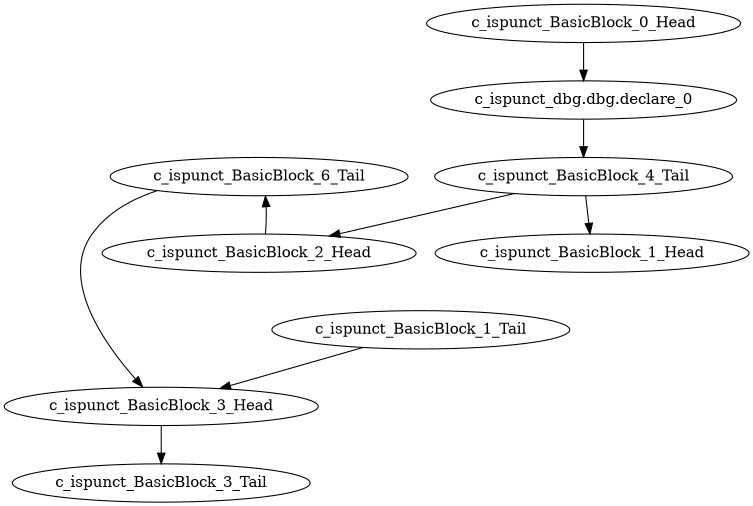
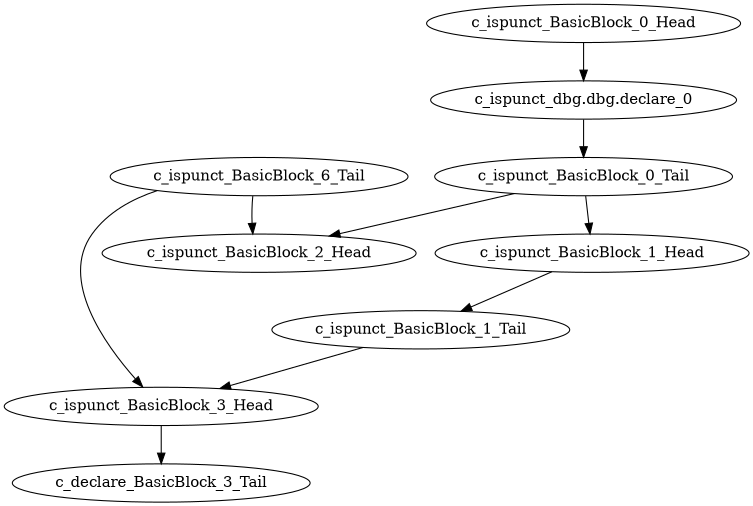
node "c_ispunct_BasicBlock_4_Tail": label "c_ispunct_BasicBlock_4_Tail" -> "c_ispunct_BasicBlock_0_Tail"
edge "c_ispunct_BasicBlock_2_Head" -> "c_ispunct_BasicBlock_6_Tail": reversed
edge "c_ispunct_BasicBlock_1_Head" -> "c_ispunct_BasicBlock_1_Tail": added
node "c_ispunct_BasicBlock_3_Tail": label "c_ispunct_BasicBlock_3_Tail" -> "c_declare_BasicBlock_3_Tail"
